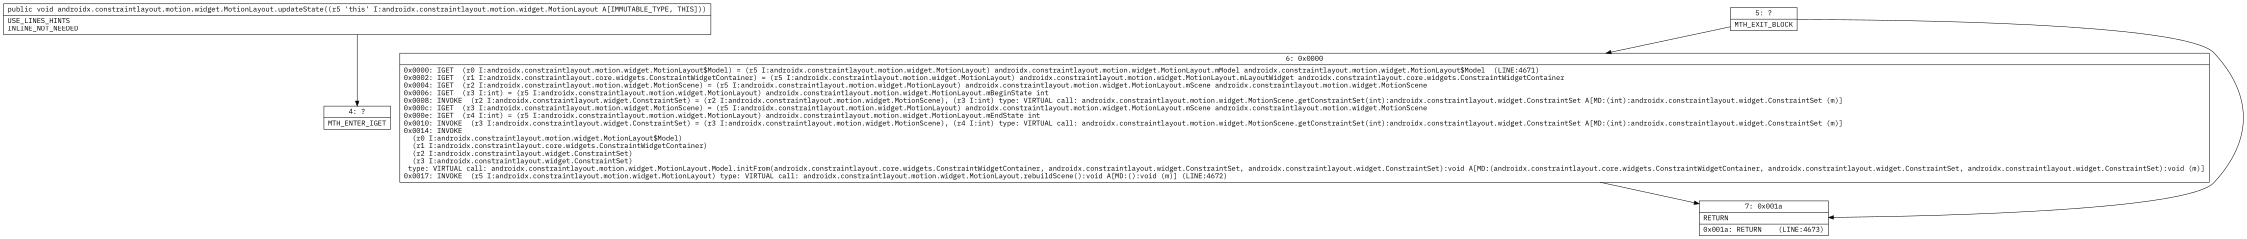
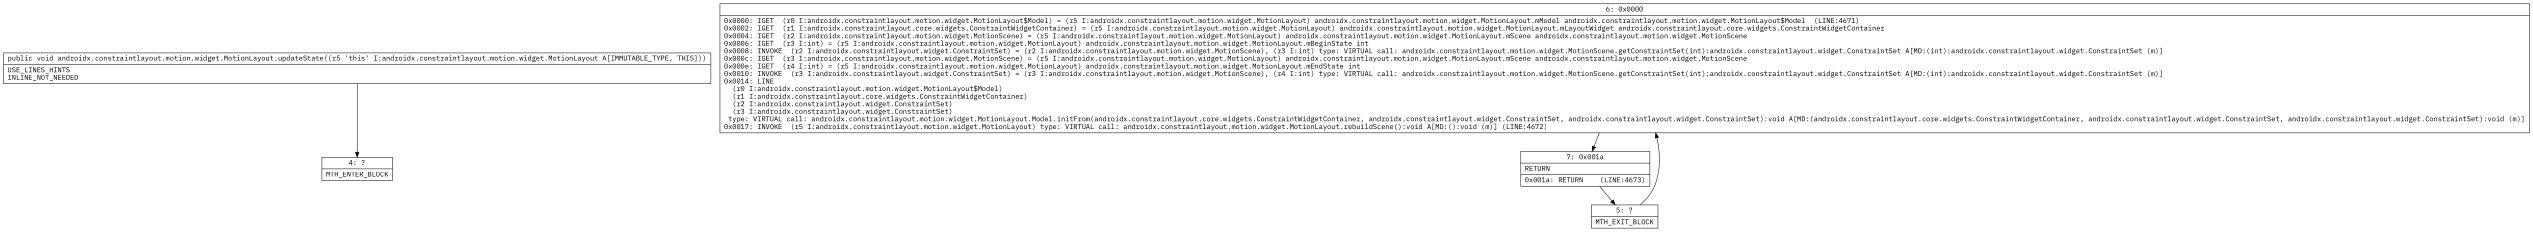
edge "5: ?" -> "7: 0x001a": reversed
node "4: ?": text "MTH_ENTER_IGET" -> "MTH_ENTER_BLOCK"
node "6: 0x0000": text "0x0014: INVOKE" -> "0x0014: LINE"
